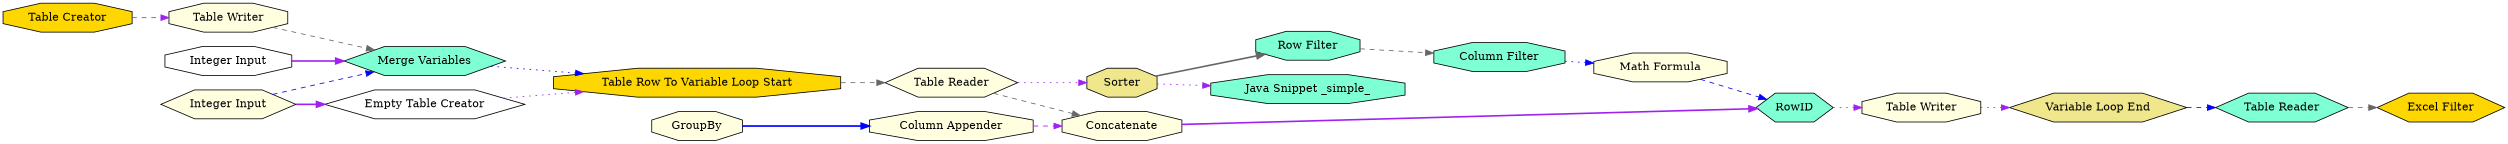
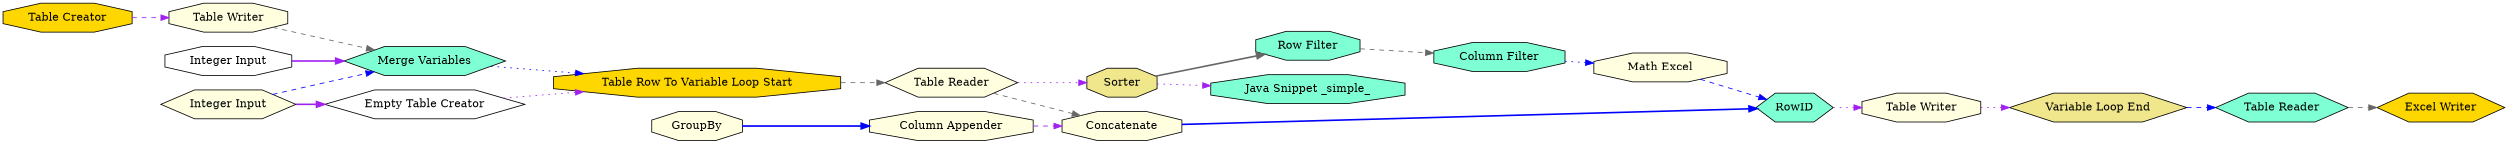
node "Math Formula": label "Math Formula" -> "Math Excel"
node "Excel Filter": label "Excel Filter" -> "Excel Writer"
edge "Concatenate" -> "RowID": color purple -> blue
